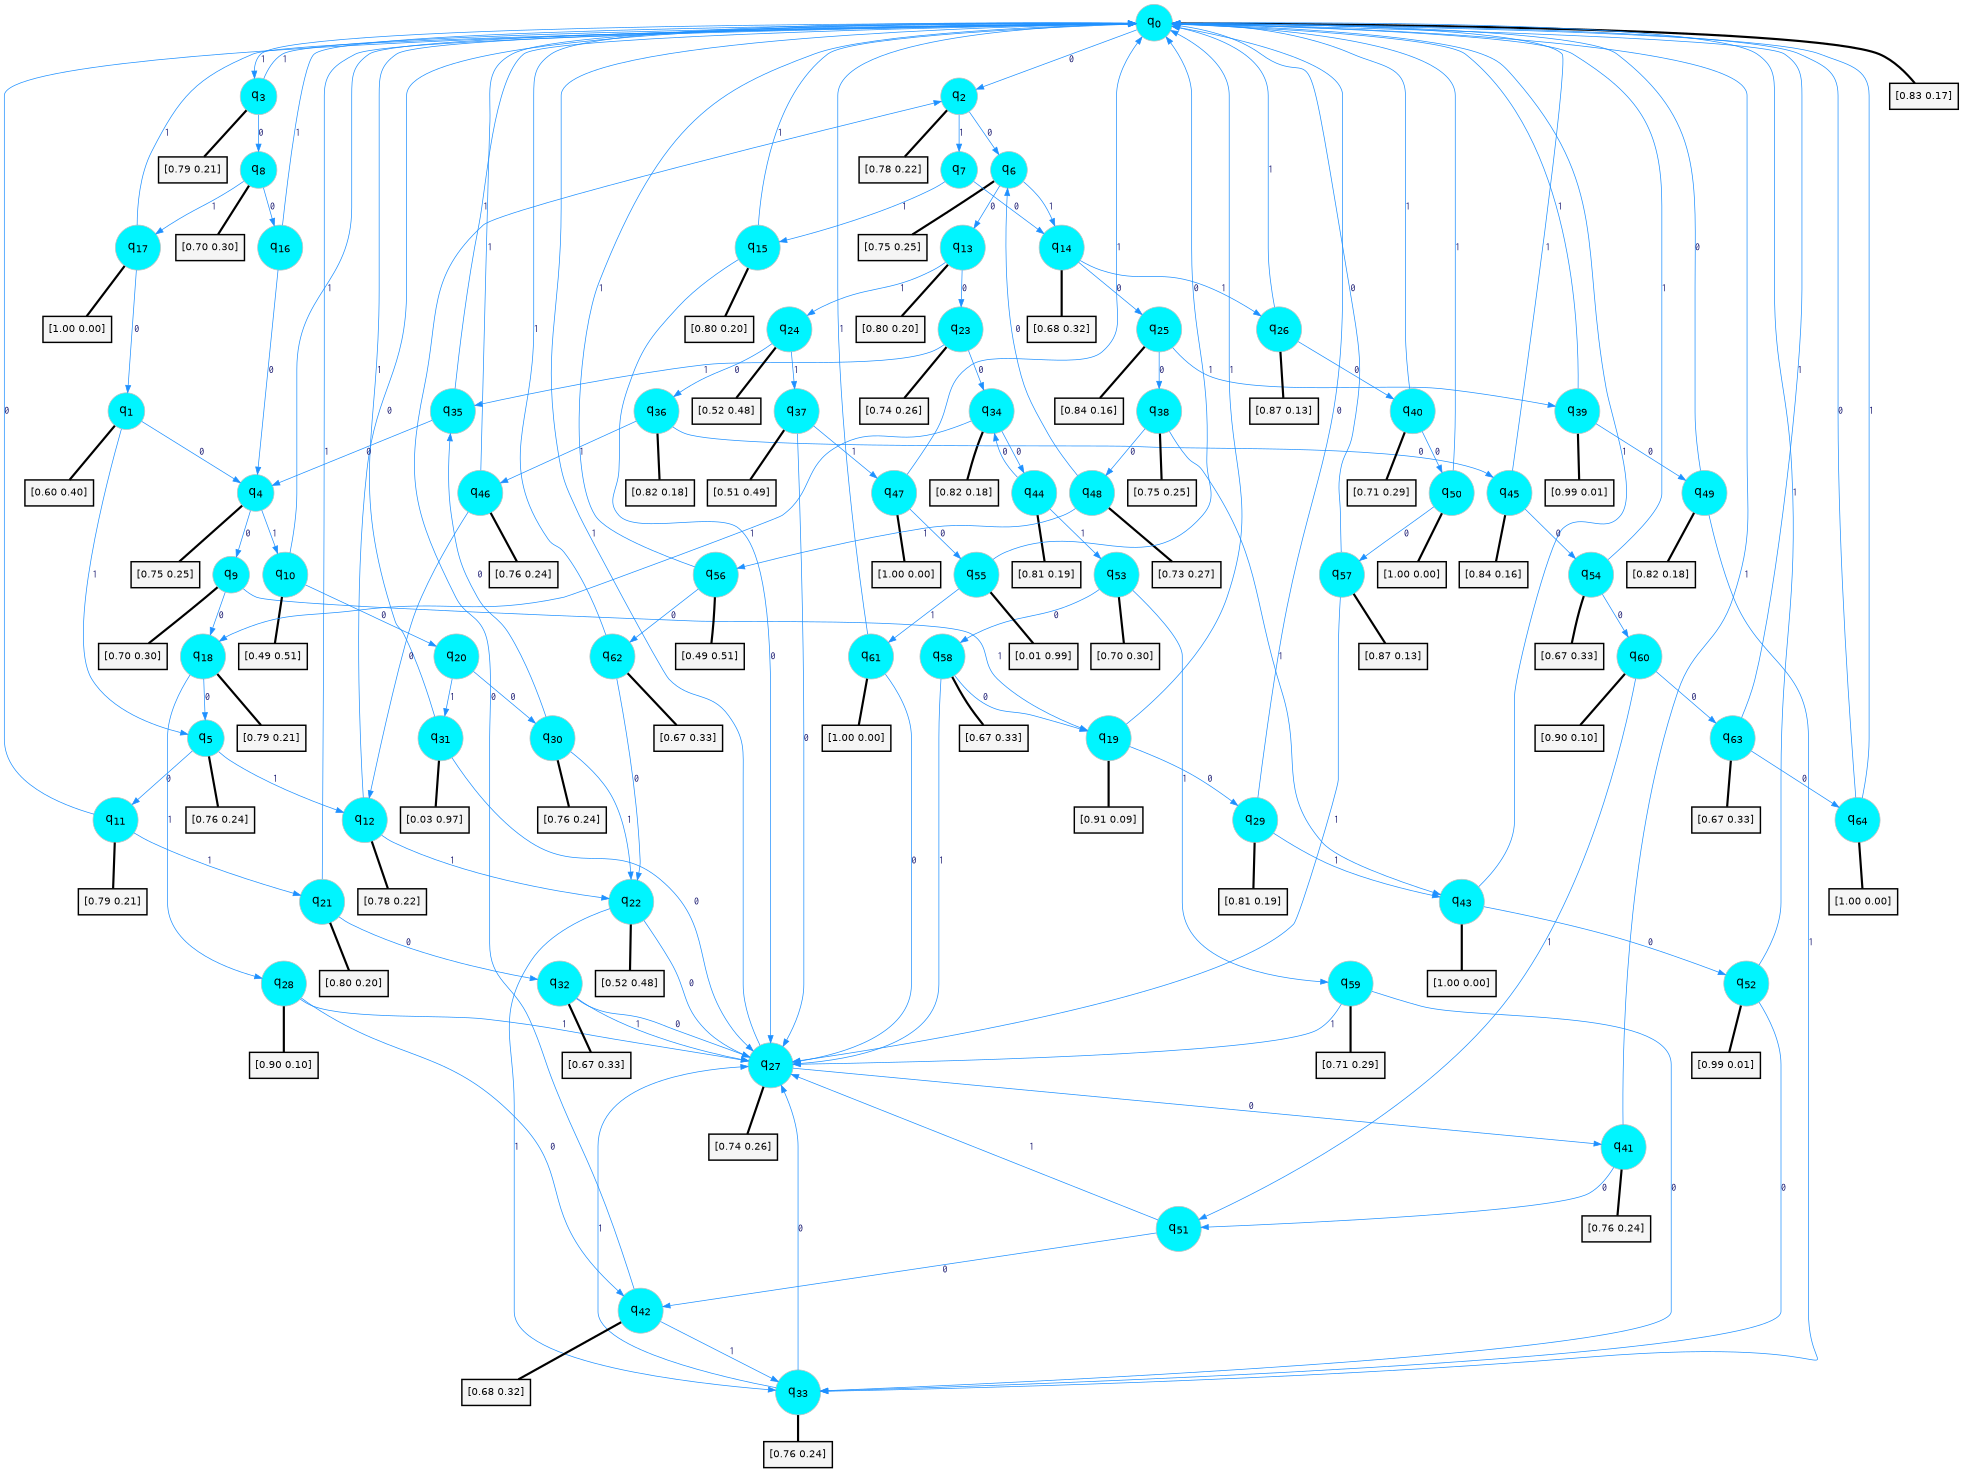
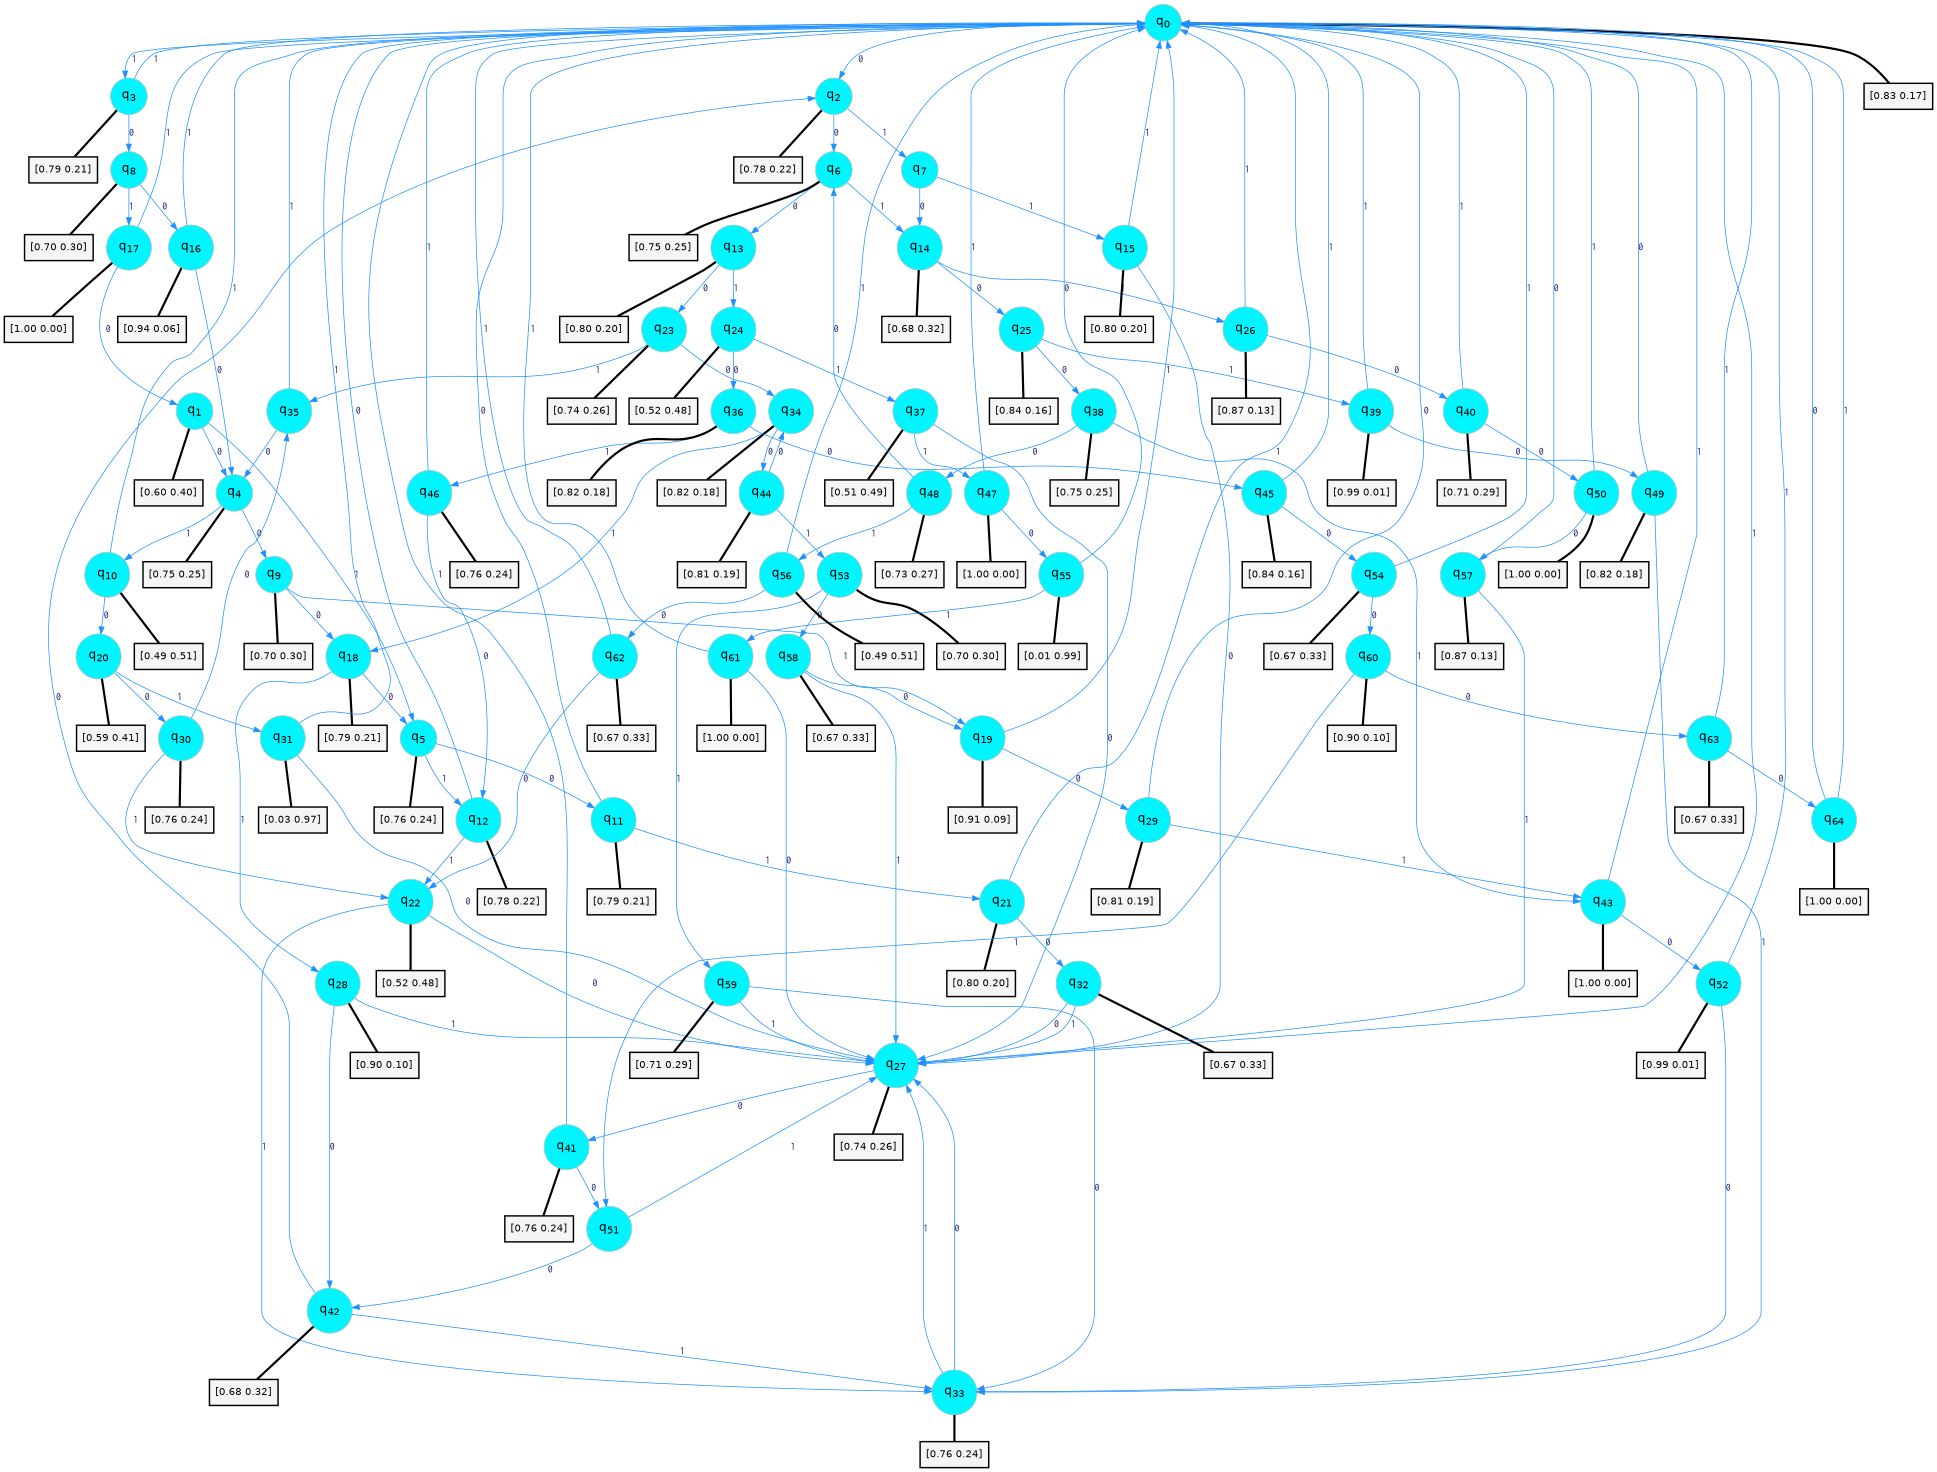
node "[0.94 0.06]": added
node "[0.59 0.41]": added
